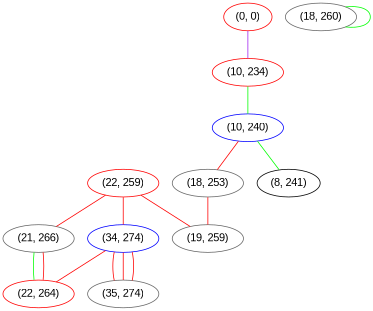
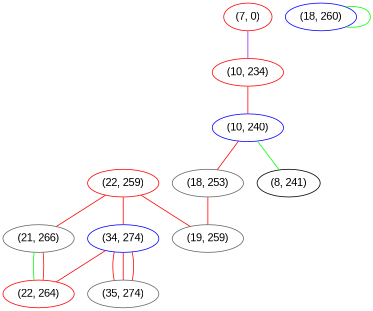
node "(0, 0)": label "(0, 0)" -> "(7, 0)"
node "(18, 260)": color gray40 -> blue
edge "(10, 234)" -- "(10, 240)": color green -> red
